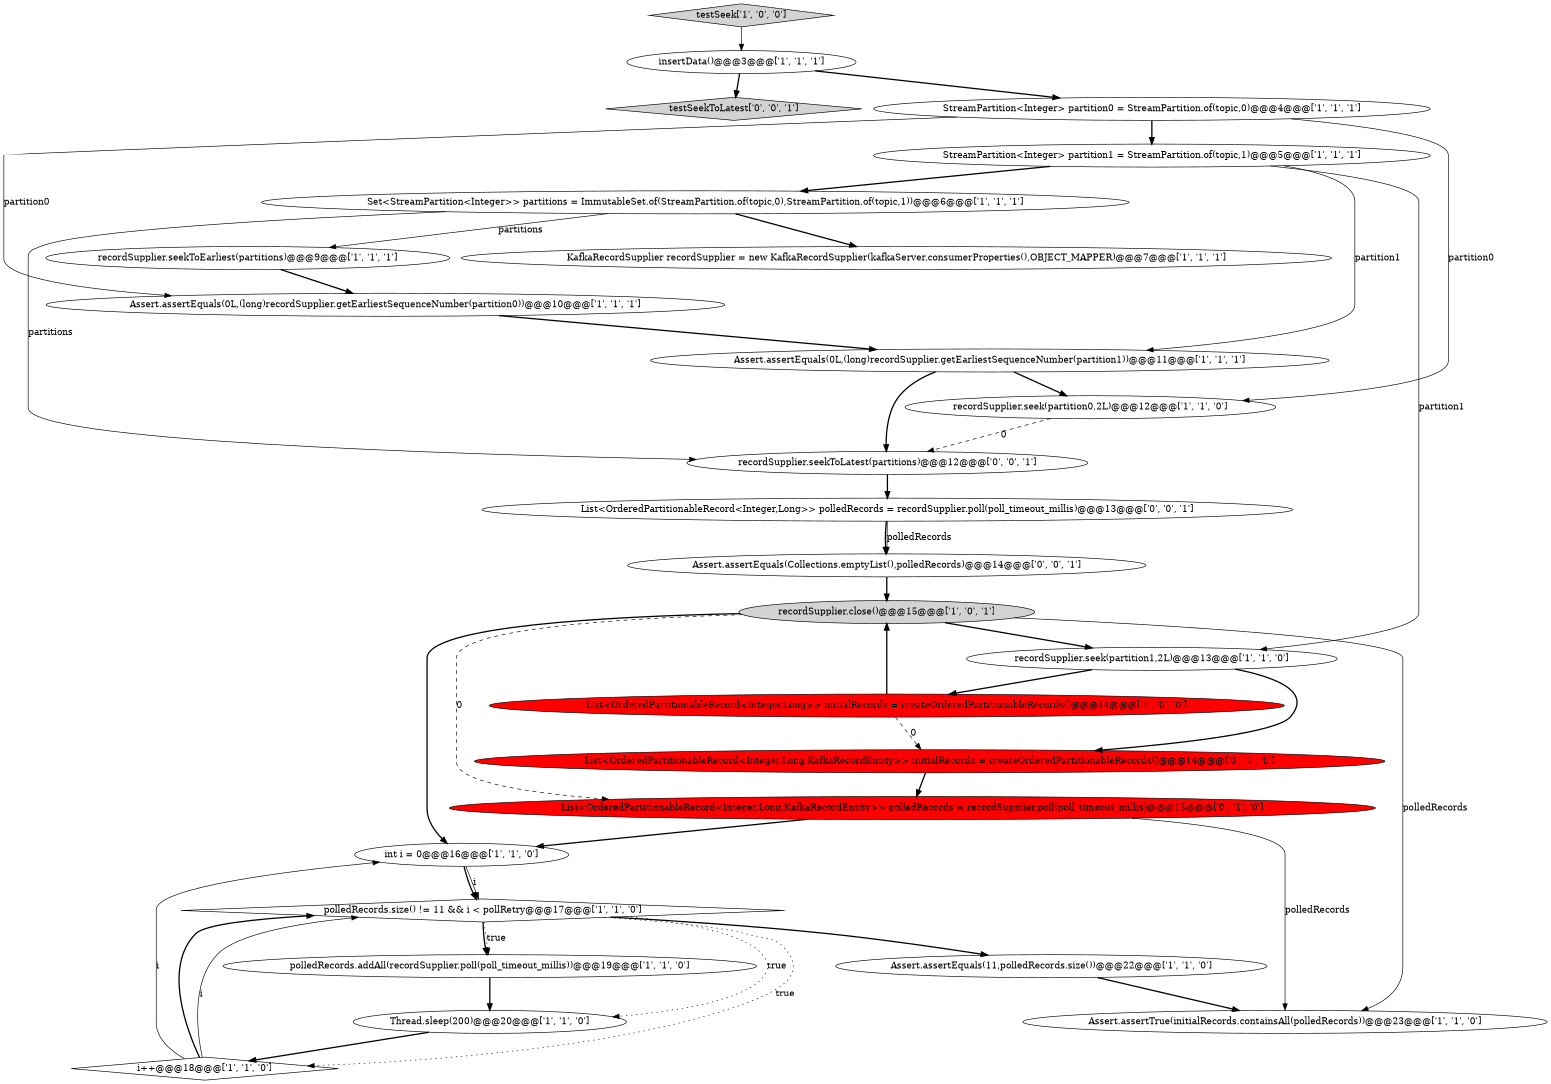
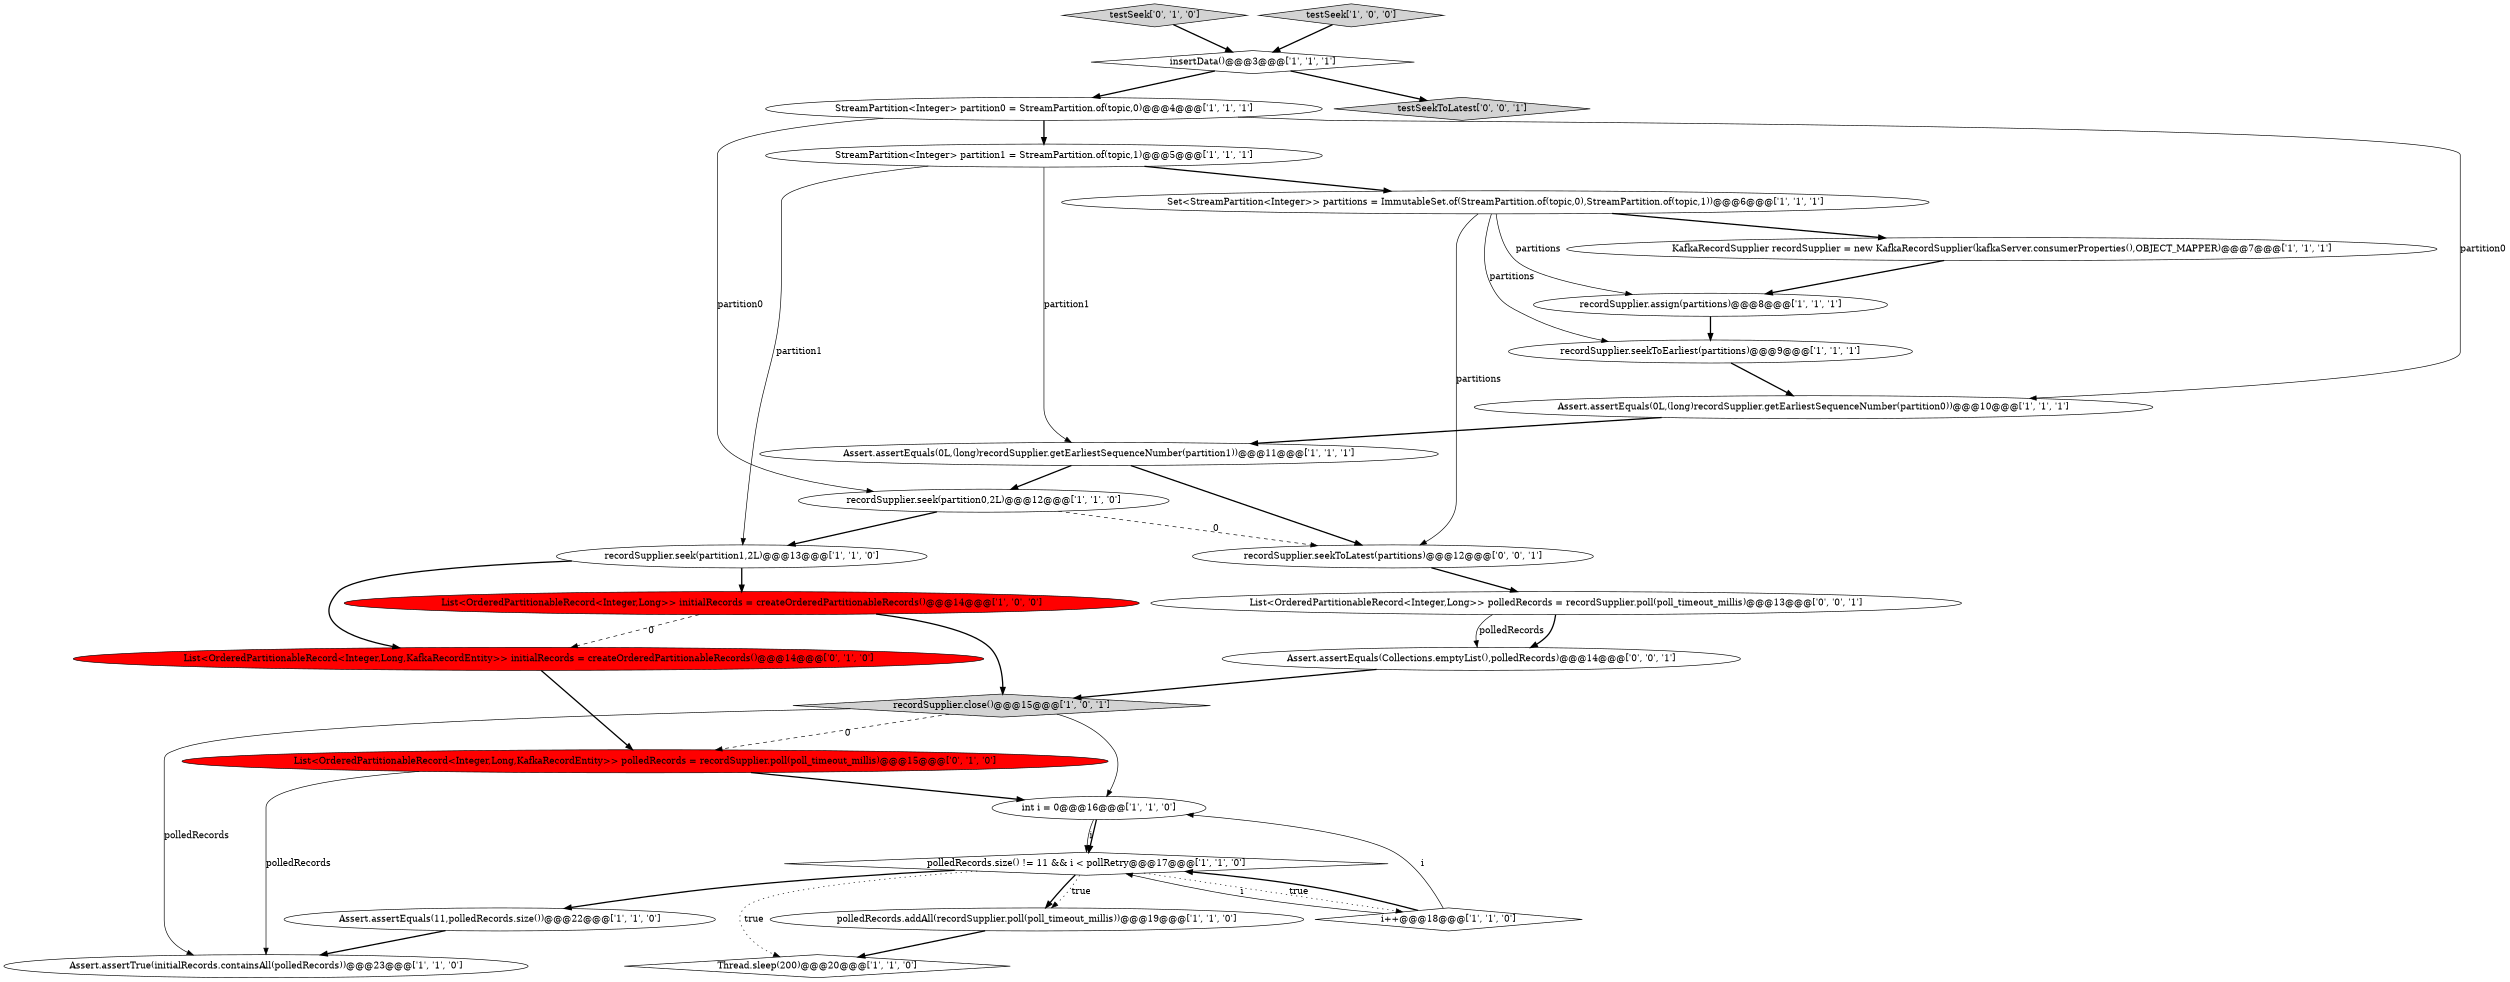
node "testSeek['0', '1', '0']": added
edge "testSeek['1', '0', '0']" -> "insertData()@@@3@@@['1', '1', '1']": style solid -> bold
node "insertData()@@@3@@@['1', '1', '1']": shape ellipse -> diamond
node "recordSupplier.assign(partitions)@@@8@@@['1', '1', '1']": added
node "recordSupplier.close()@@@15@@@['1', '0', '1']": shape ellipse -> diamond
edge "recordSupplier.close()@@@15@@@['1', '0', '1']" -> "int i = 0@@@16@@@['1', '1', '0']": style bold -> solid
edge "recordSupplier.close()@@@15@@@['1', '0', '1']" -> "recordSupplier.seek(partition1,2L)@@@13@@@['1', '1', '0']": now "recordSupplier.seek(partition0,2L)@@@12@@@['1', '1', '0']" -> "recordSupplier.seek(partition1,2L)@@@13@@@['1', '1', '0']"
node "Thread.sleep(200)@@@20@@@['1', '1', '0']": shape ellipse -> diamond
edge "Thread.sleep(200)@@@20@@@['1', '1', '0']" -> "i++@@@18@@@['1', '1', '0']": removed
